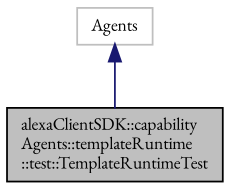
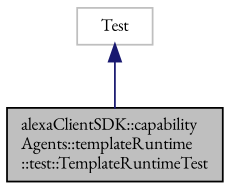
node "Agents": label "Agents" -> "Test"
